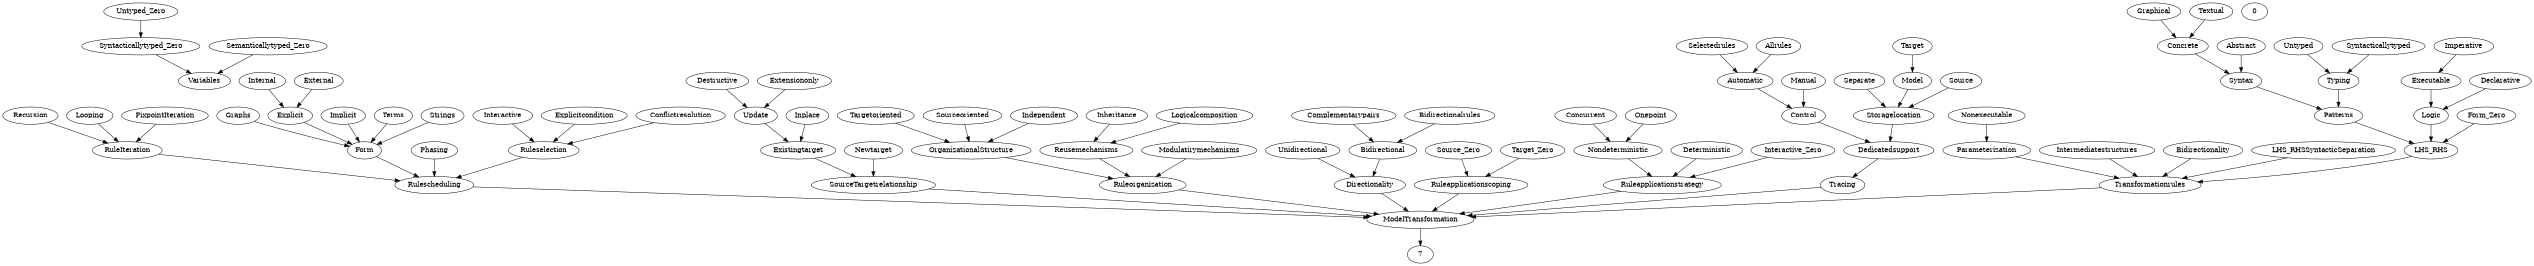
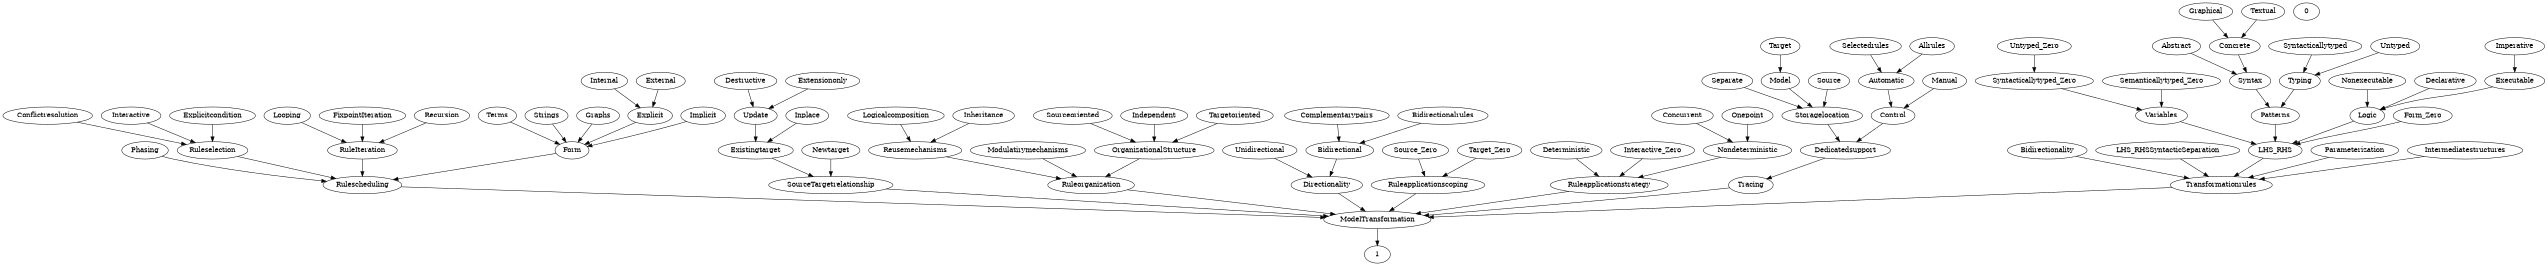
edge "Nonexecutable" -> "Parameterization": now "Nonexecutable" -> "Logic"
edge "Variables" -> "LHS_RHS": added
node "7": label "7" -> "1"
